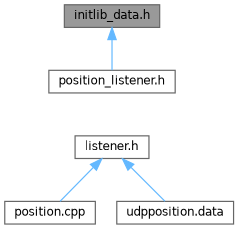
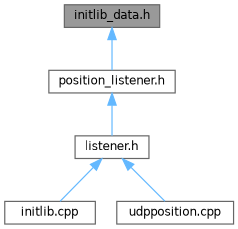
edge "listener.h" -> "position_listener.h": added
node "position.cpp": label "position.cpp" -> "initlib.cpp"
node "udpposition.data": label "udpposition.data" -> "udpposition.cpp"
